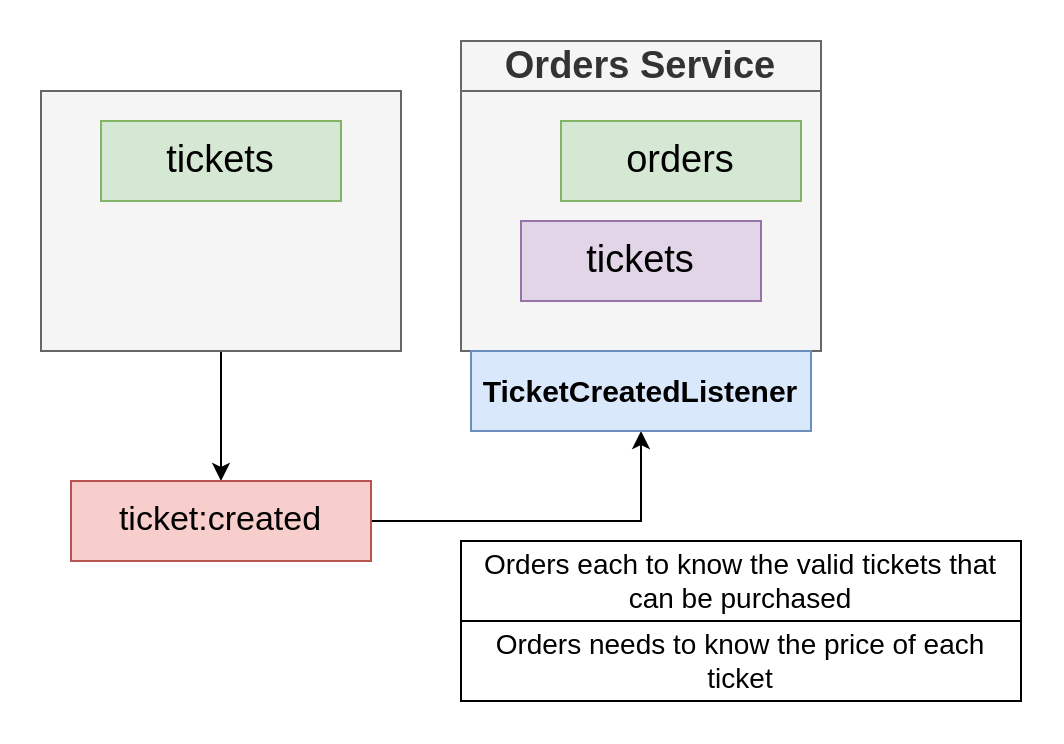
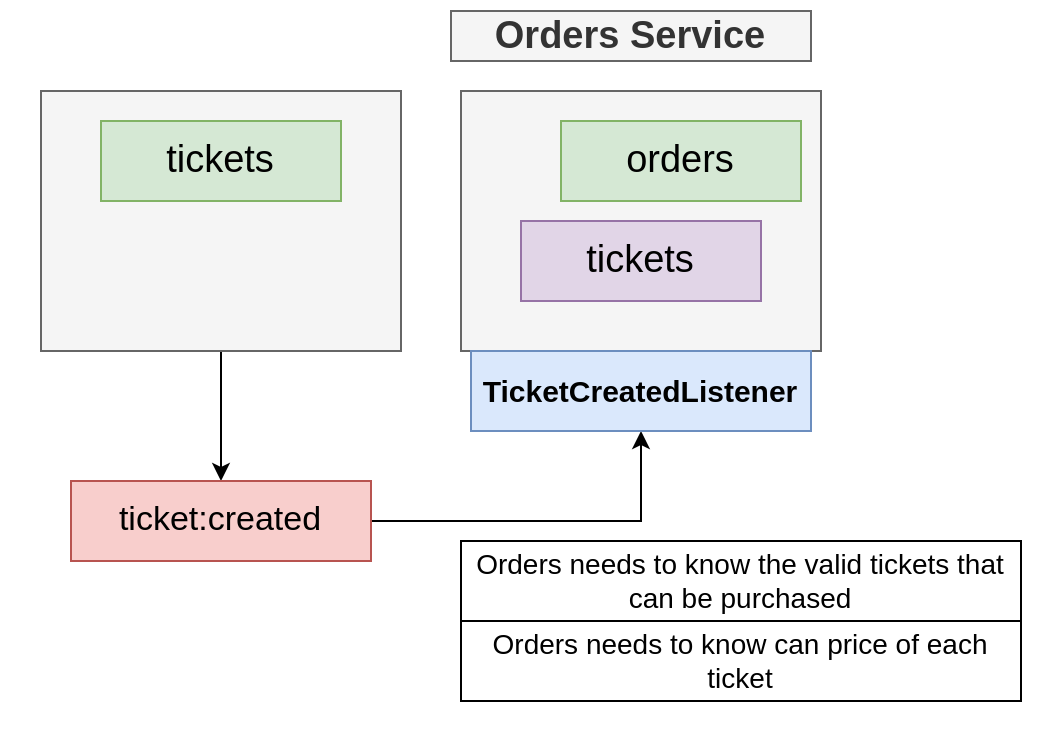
node "Orders Service": moved (641, 66) -> (631, 36)
node "Orders each to know the valid tickets that can be purchased": label "Orders each to know the valid tickets that can be purchased" -> "Orders needs to know the valid tickets that can be purchased"
node "Orders needs to know the price of each ticket": label "Orders needs to know the price of each ticket" -> "Orders needs to know can price of each ticket"
